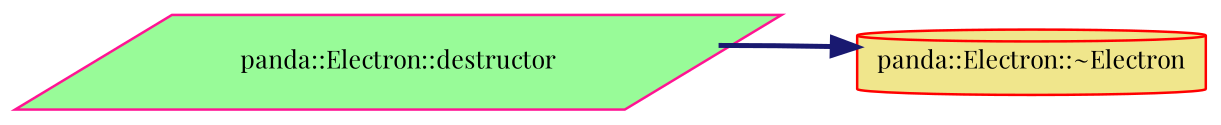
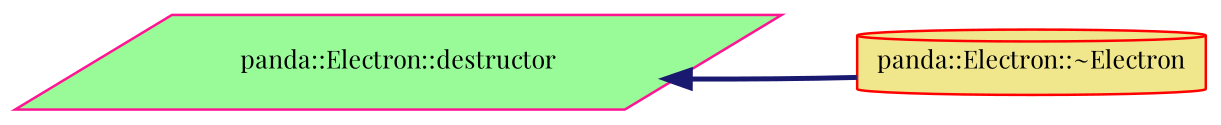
edge "panda::Electron::destructor" -> "panda::Electron::~Electron": reversed
